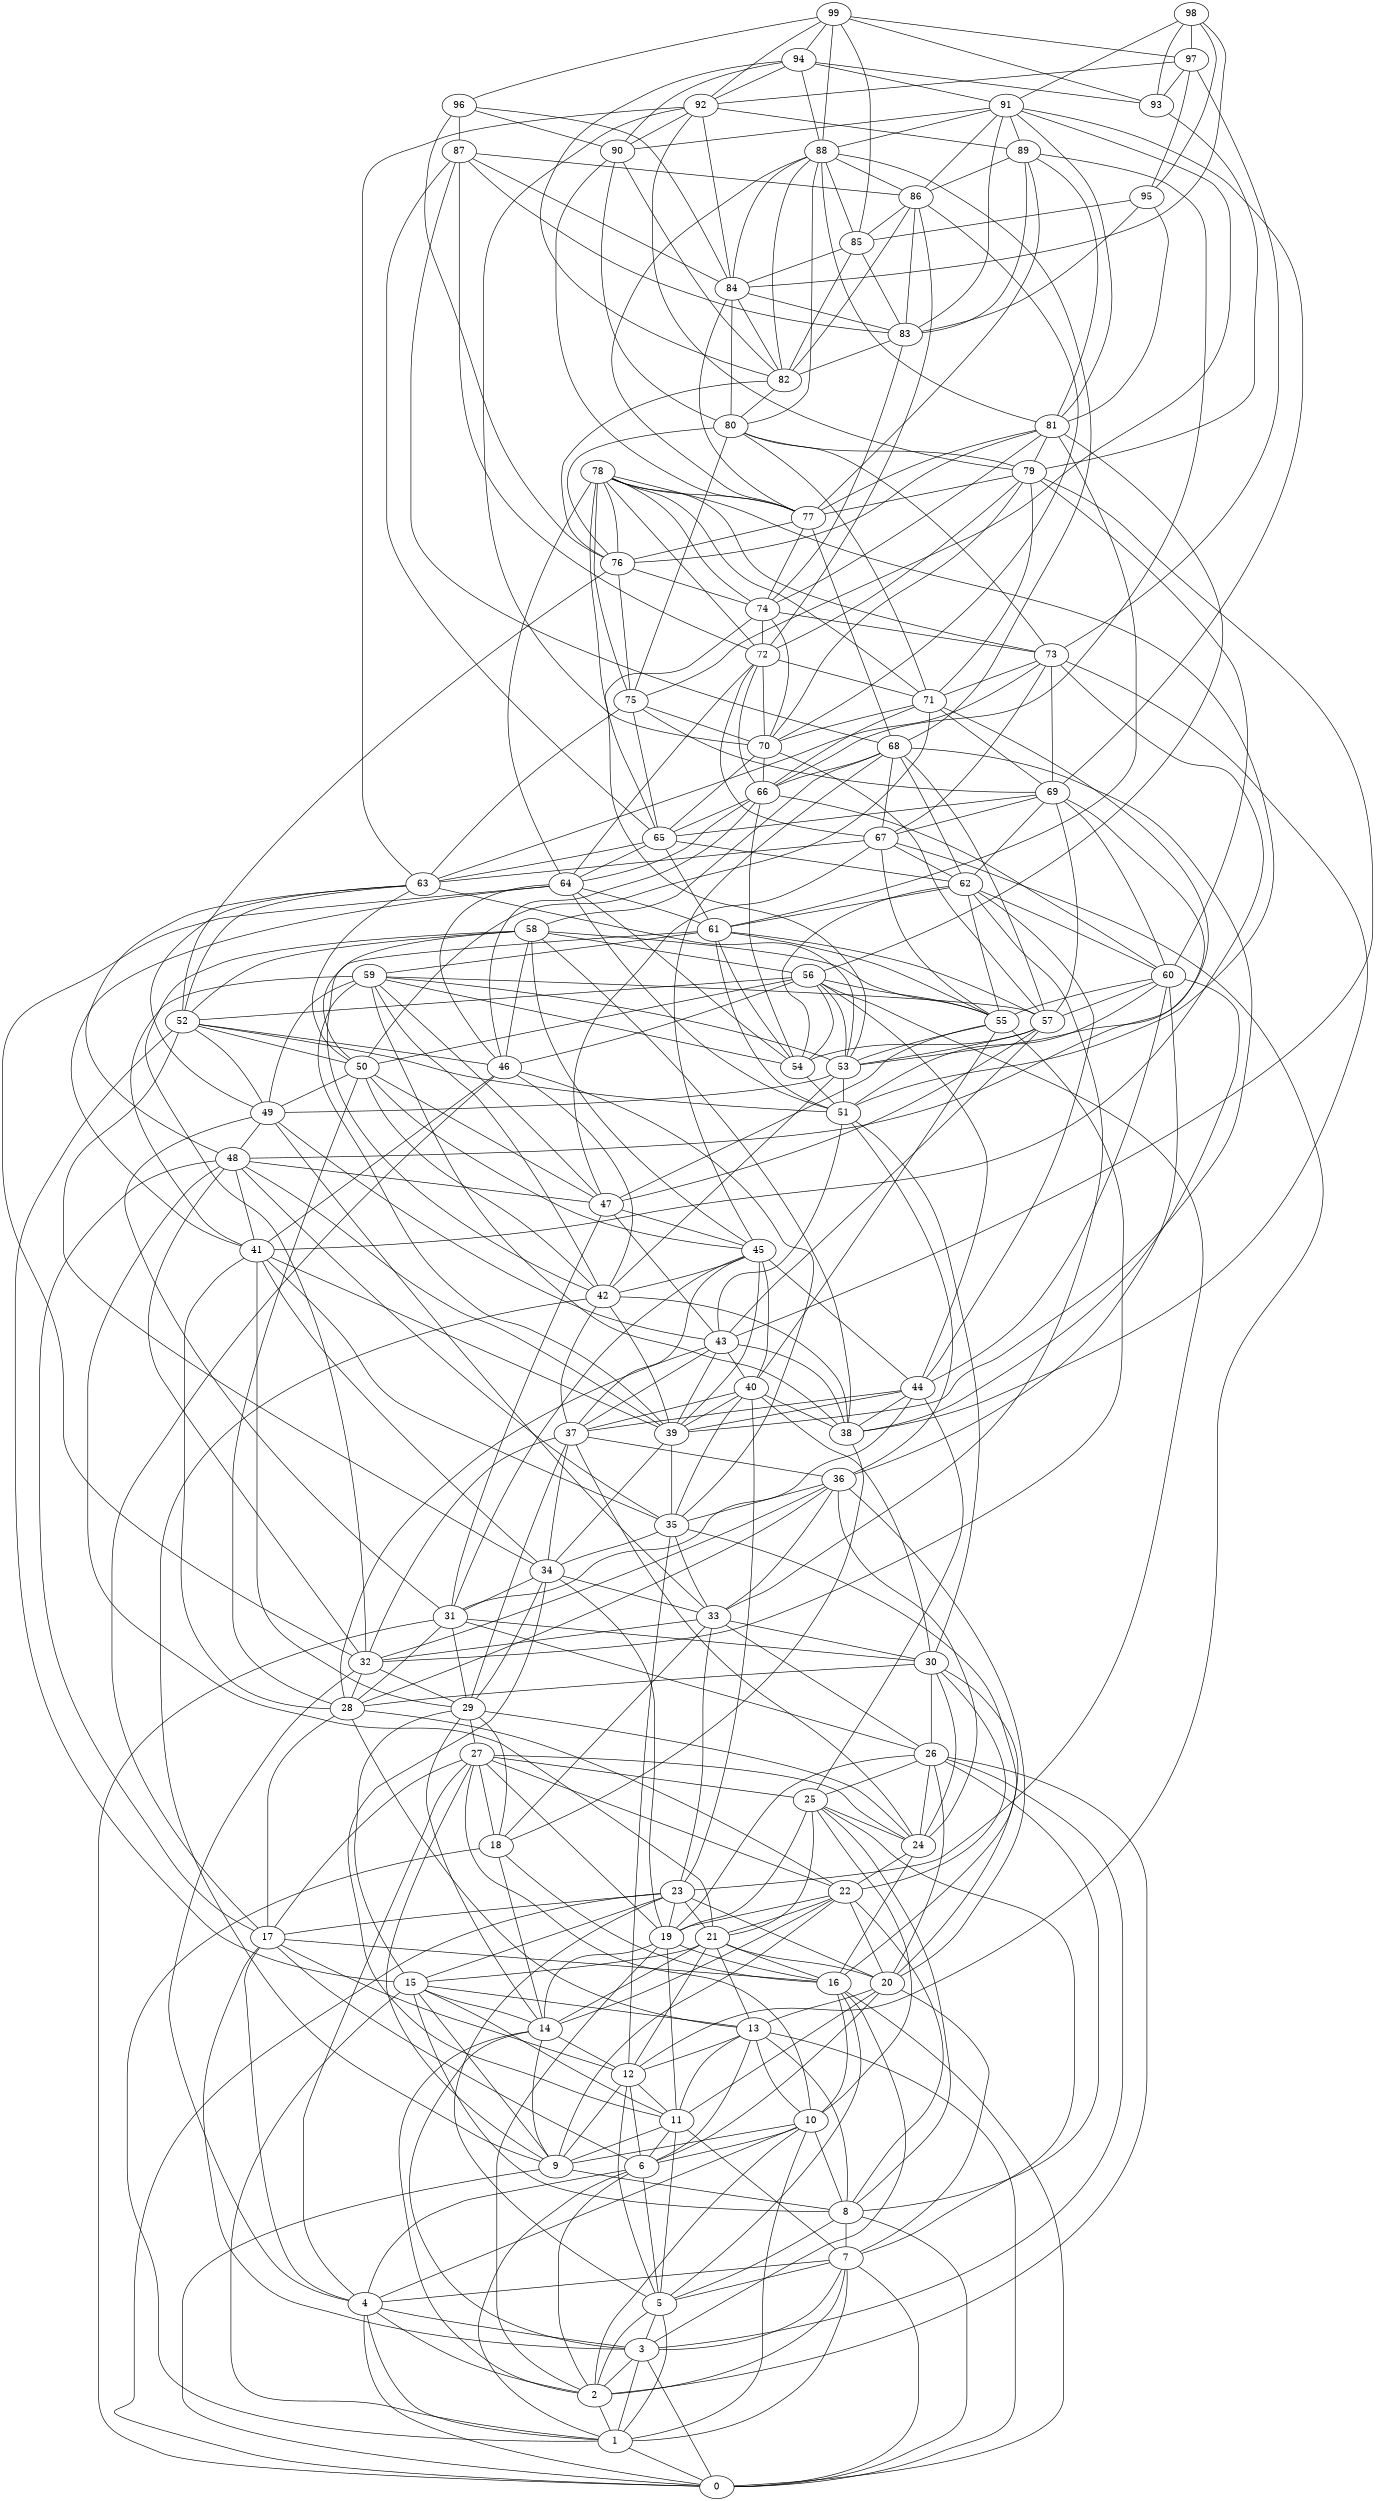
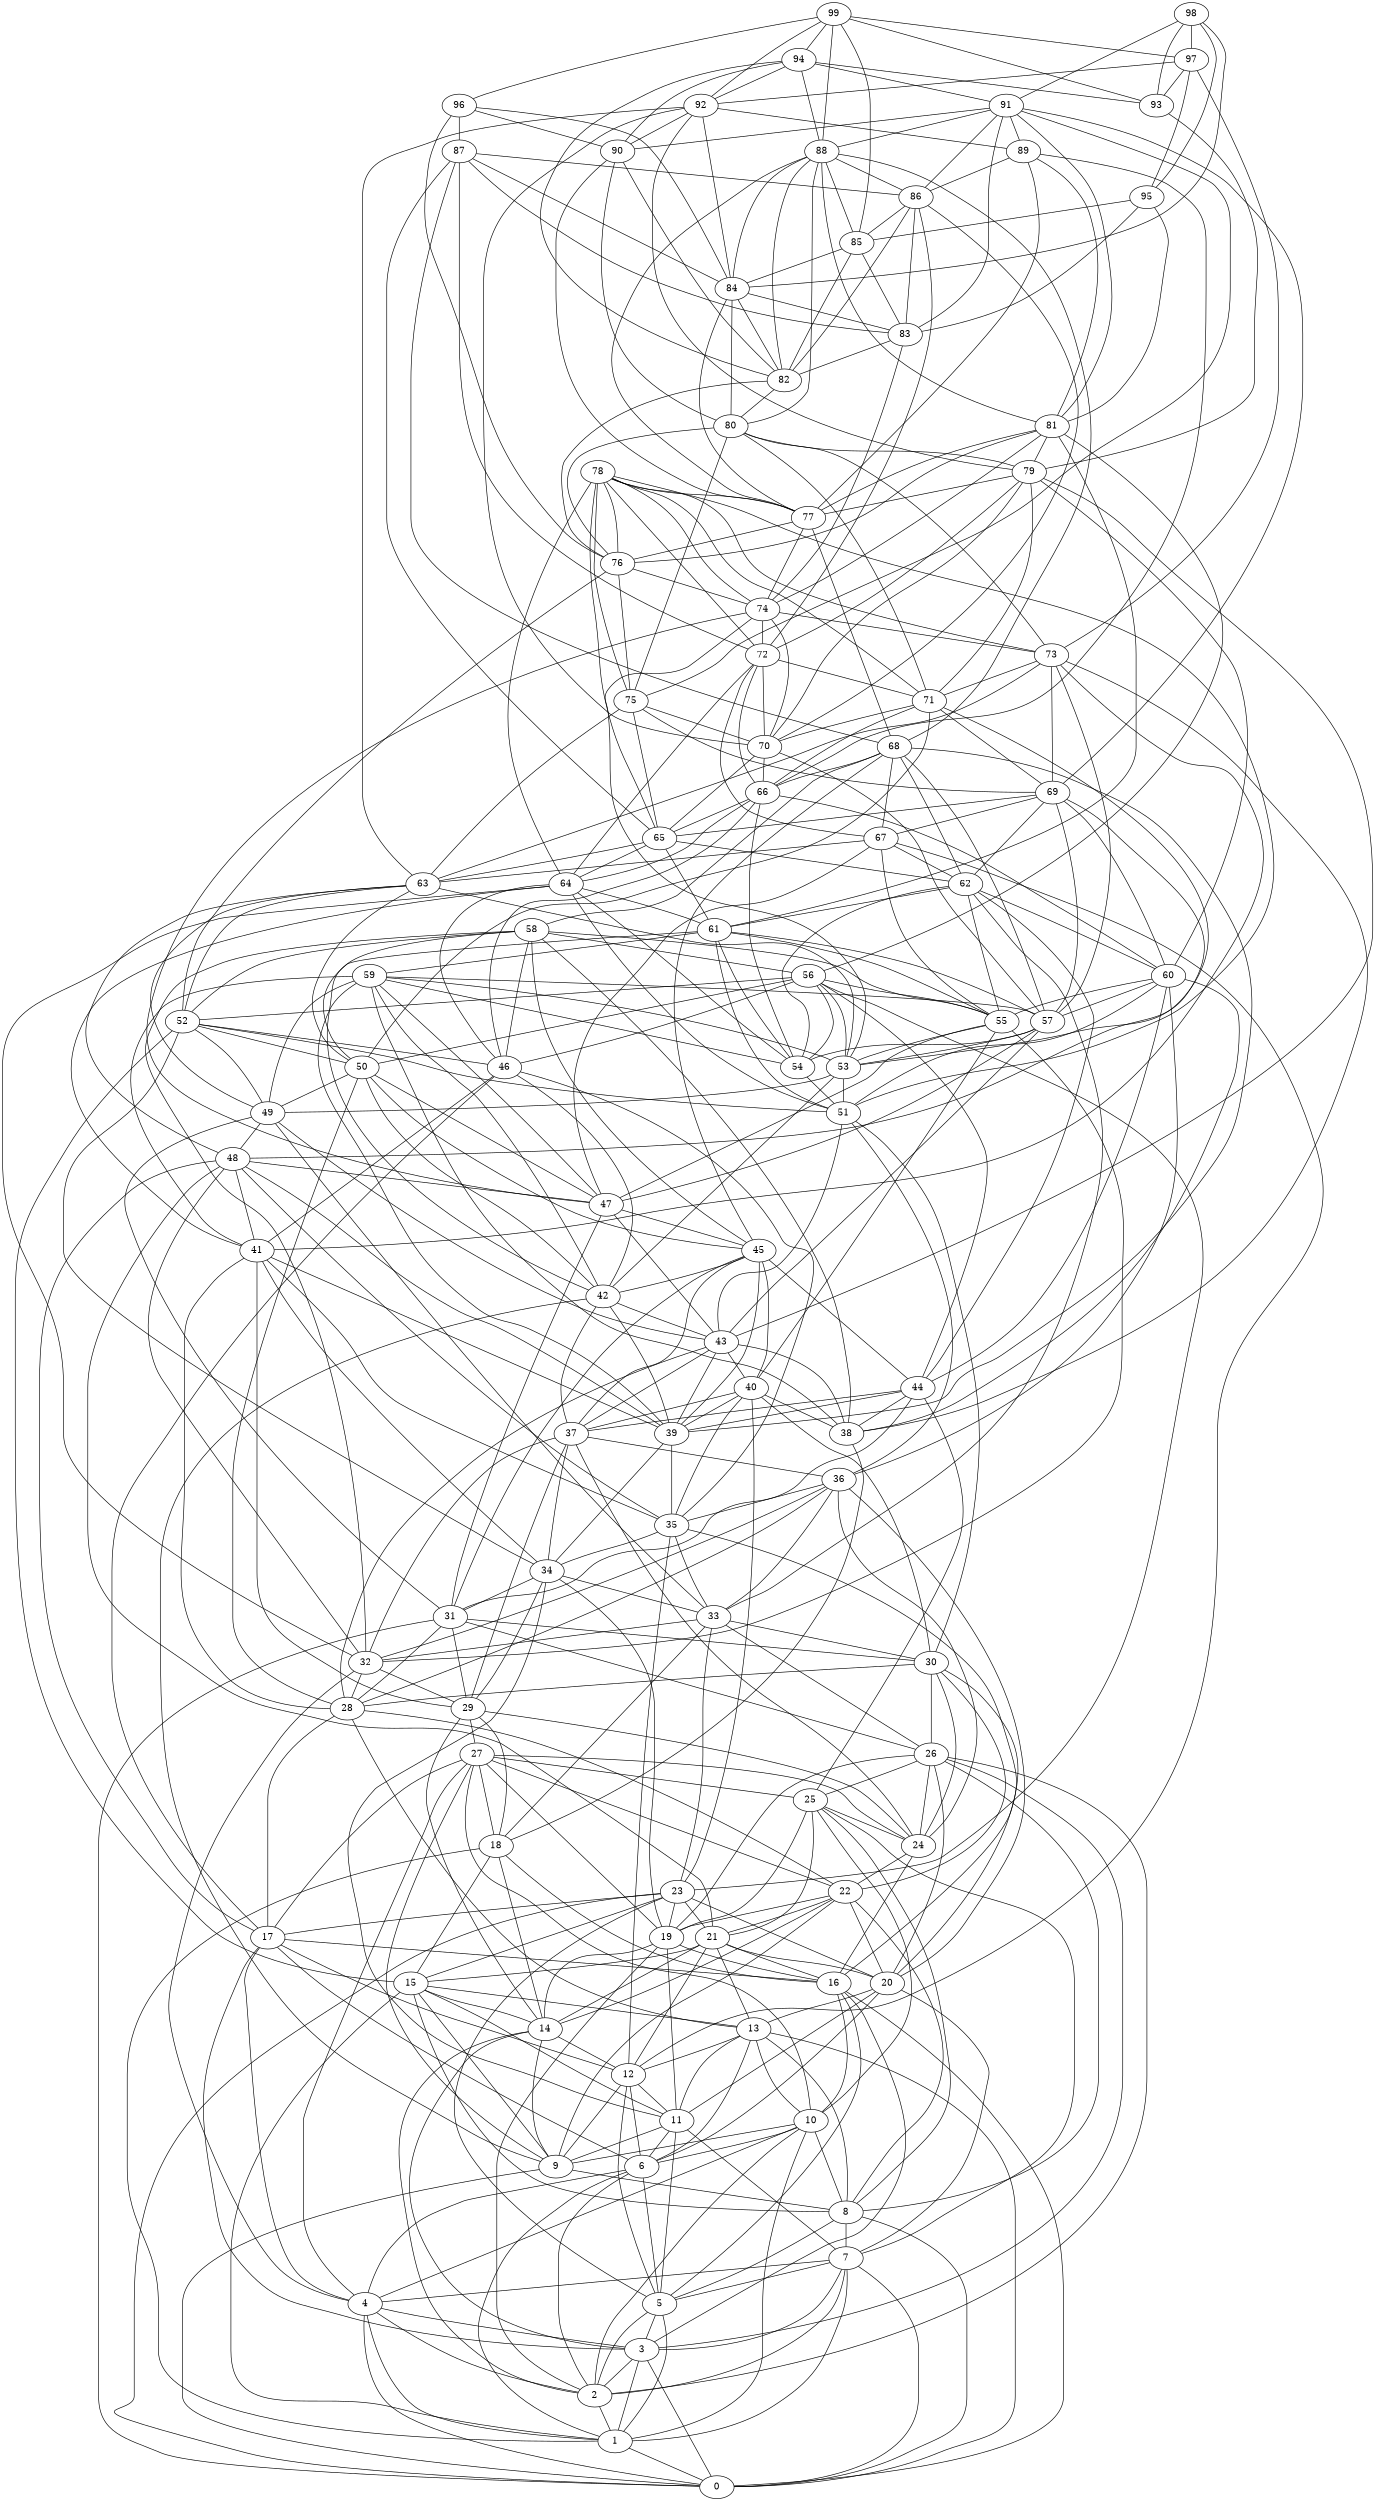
edge "89" -- "83": removed
edge "73" -- "67": now "73" -- "57"
edge "74" -- "47": added
edge "42" -- "38": now "42" -- "43"
edge "29" -- "15": now "18" -- "15"
